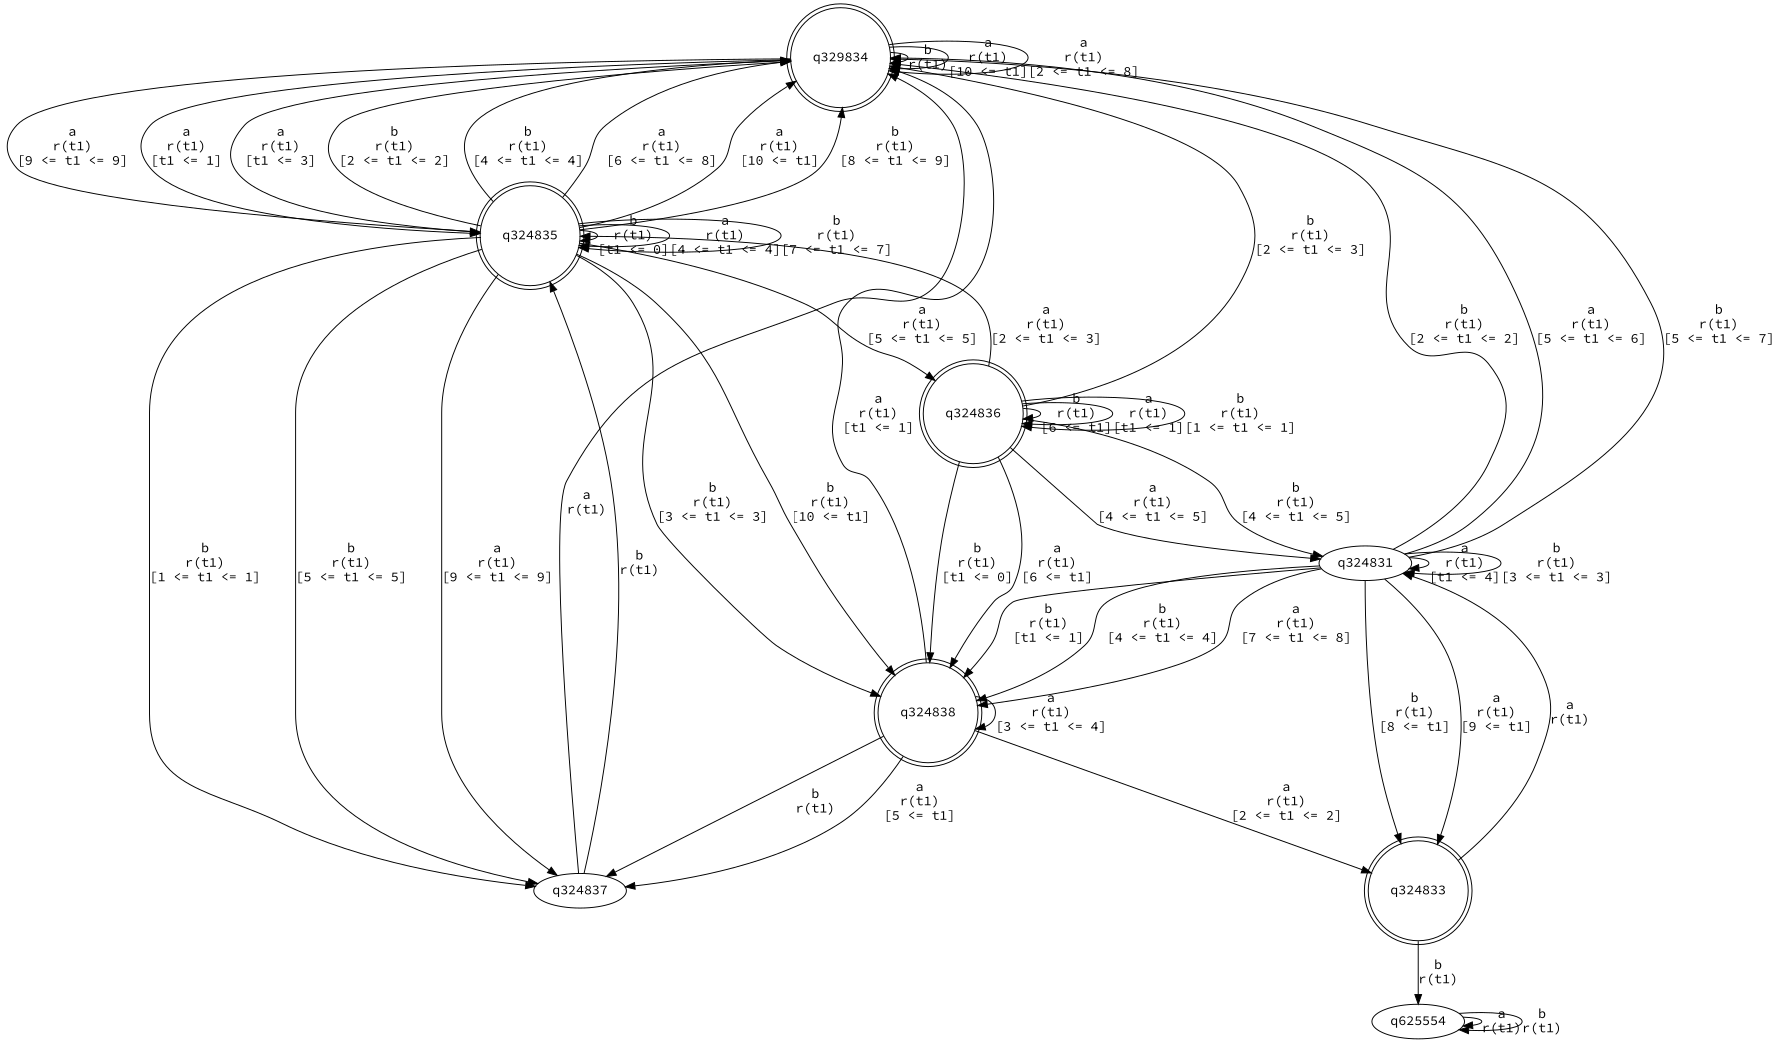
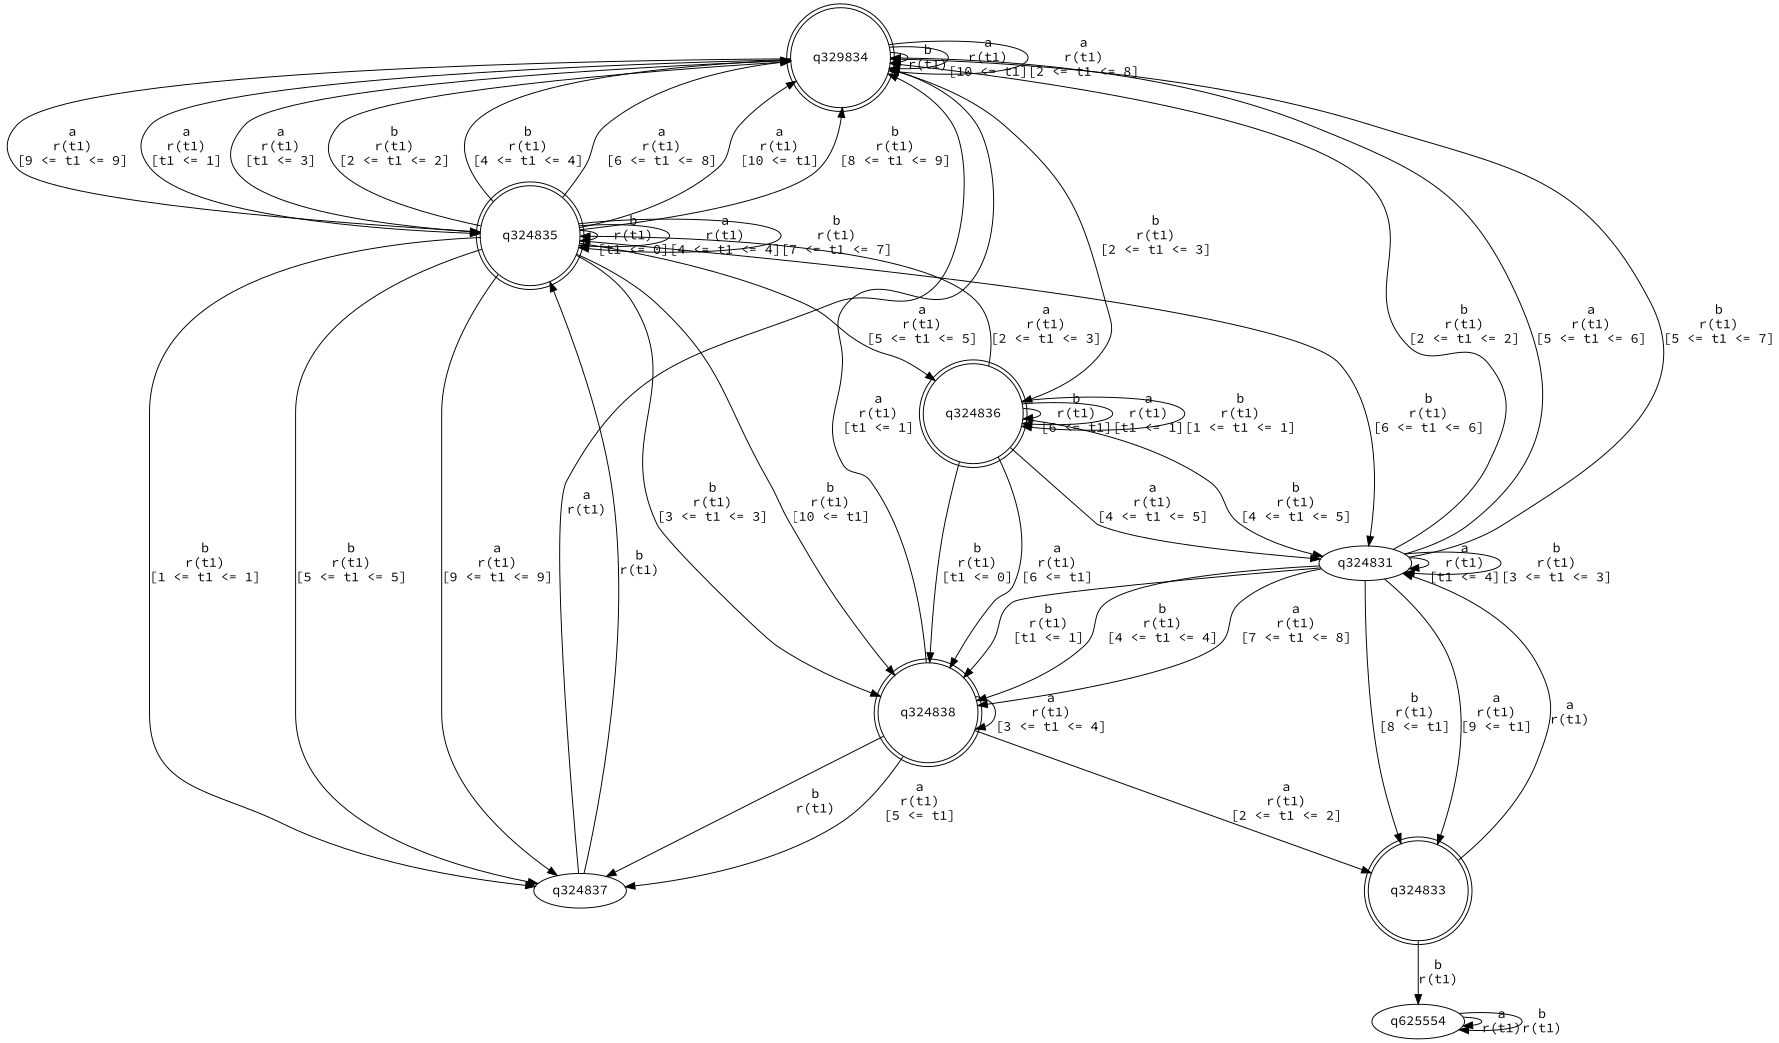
edge "q324836" -> "q329834": reversed
edge "q324835" -> "q324831": added, label "b r(t1) [6 <= t1 <= 6]"
